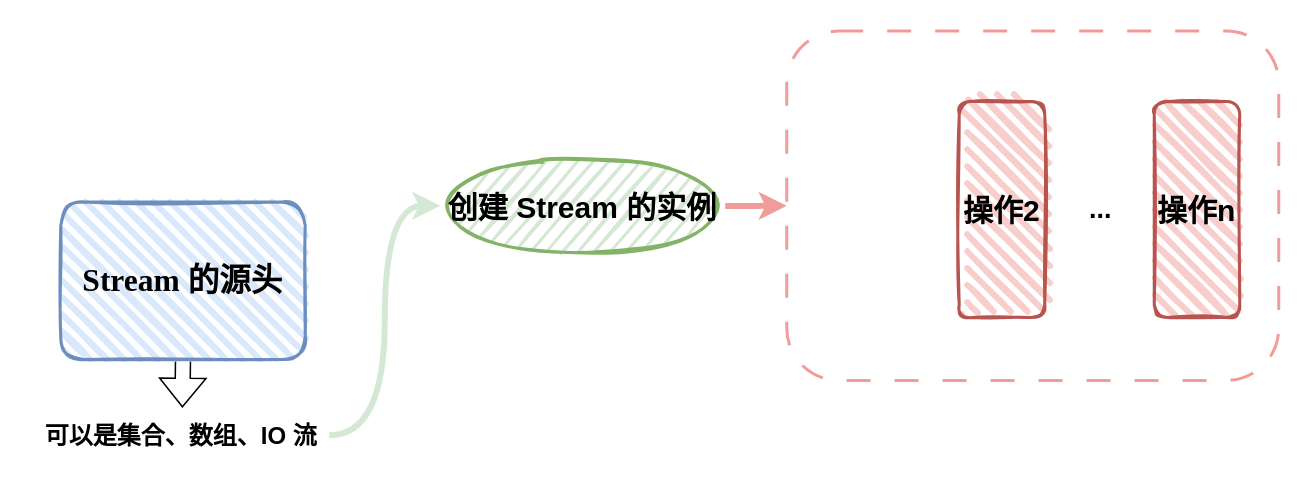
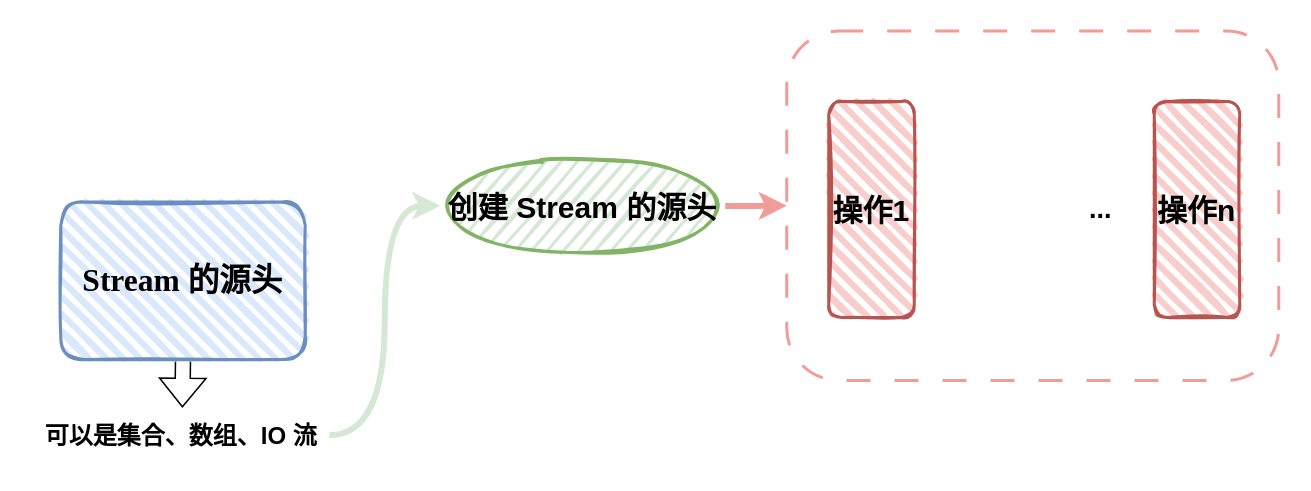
node "创建 Stream 的实例": label "创建 Stream 的实例" -> "创建 Stream 的源头"
node "操作1": added
node "操作2": removed
